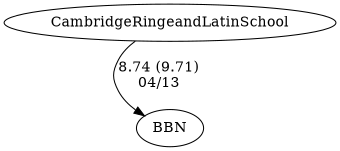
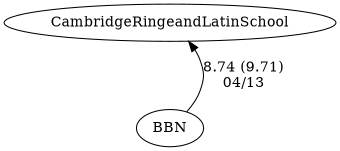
edge "CambridgeRingeandLatinSchool" -> "BBN": reversed
